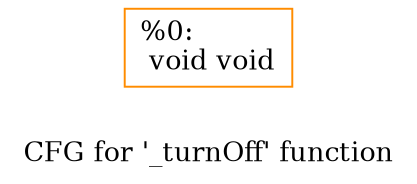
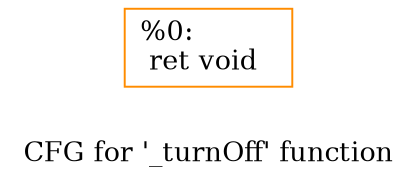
node "%0:": text "void void" -> "ret void"
